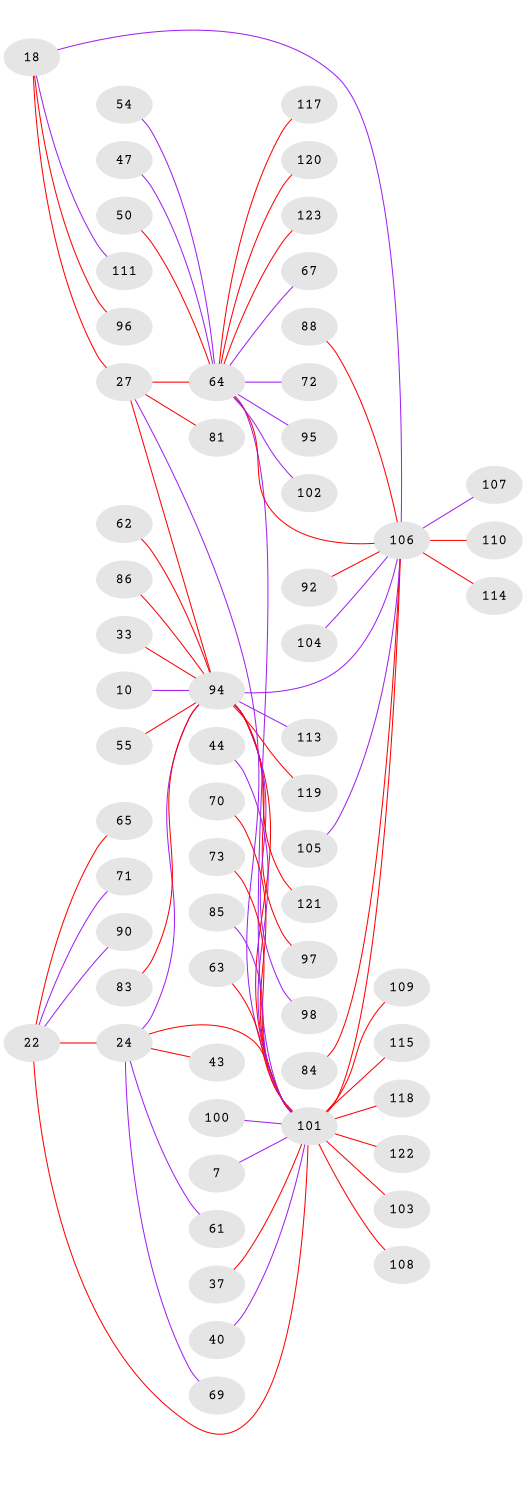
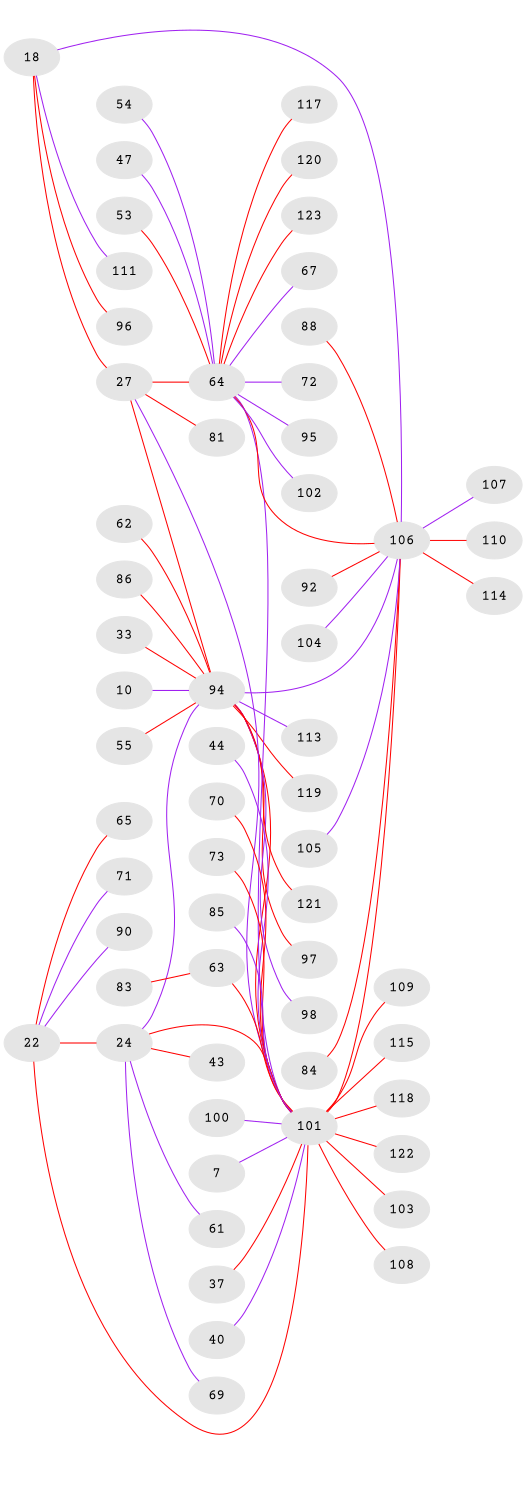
node "50": label "50" -> "53"
edge "94" -- "83": now "63" -- "83"
